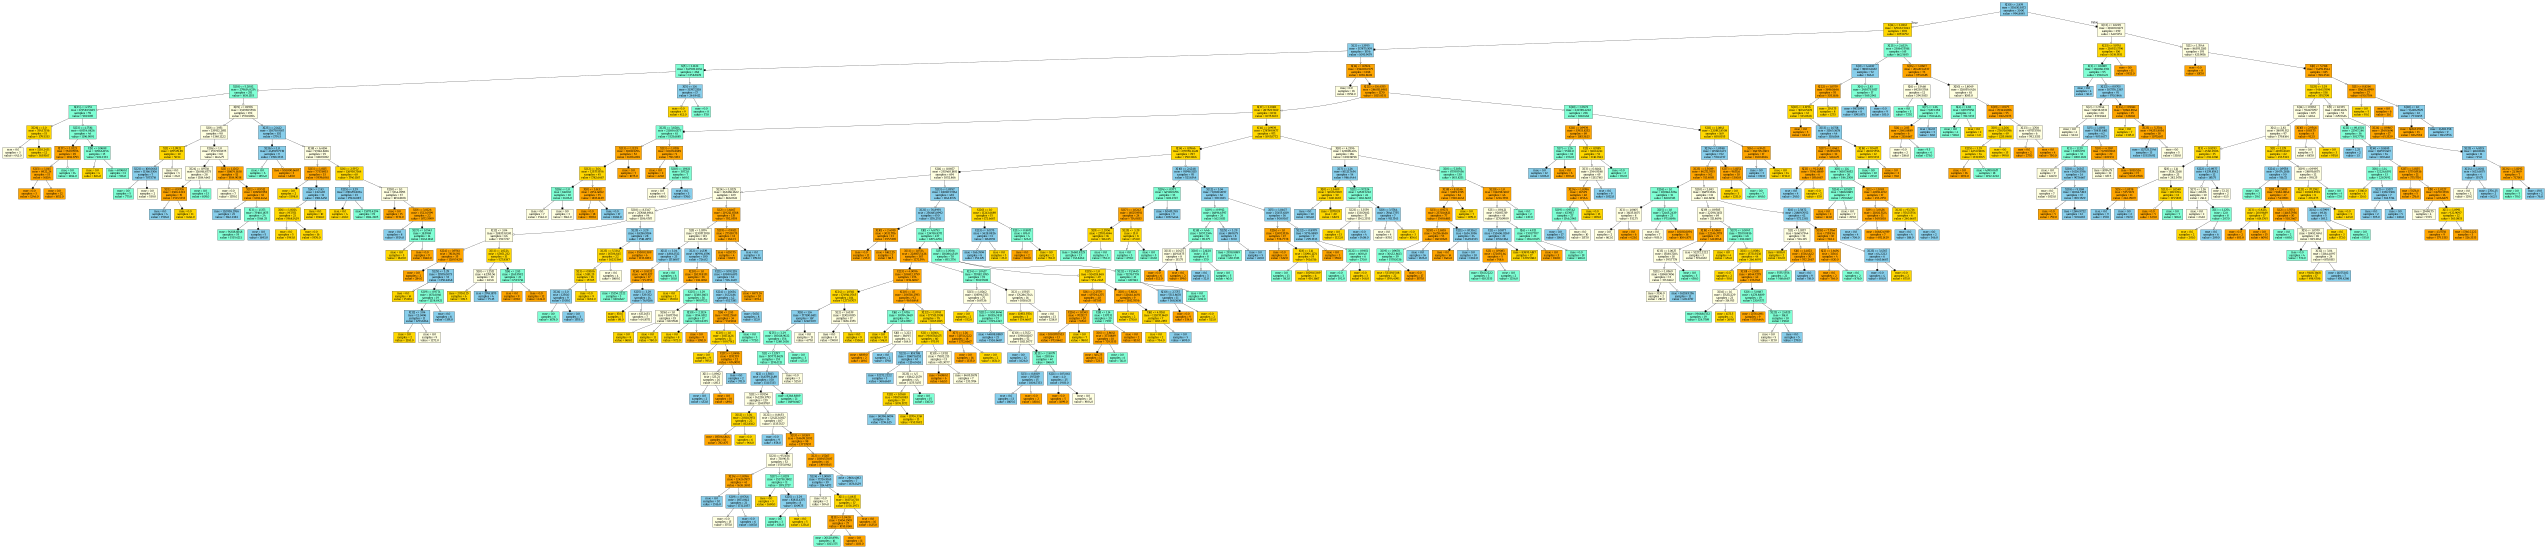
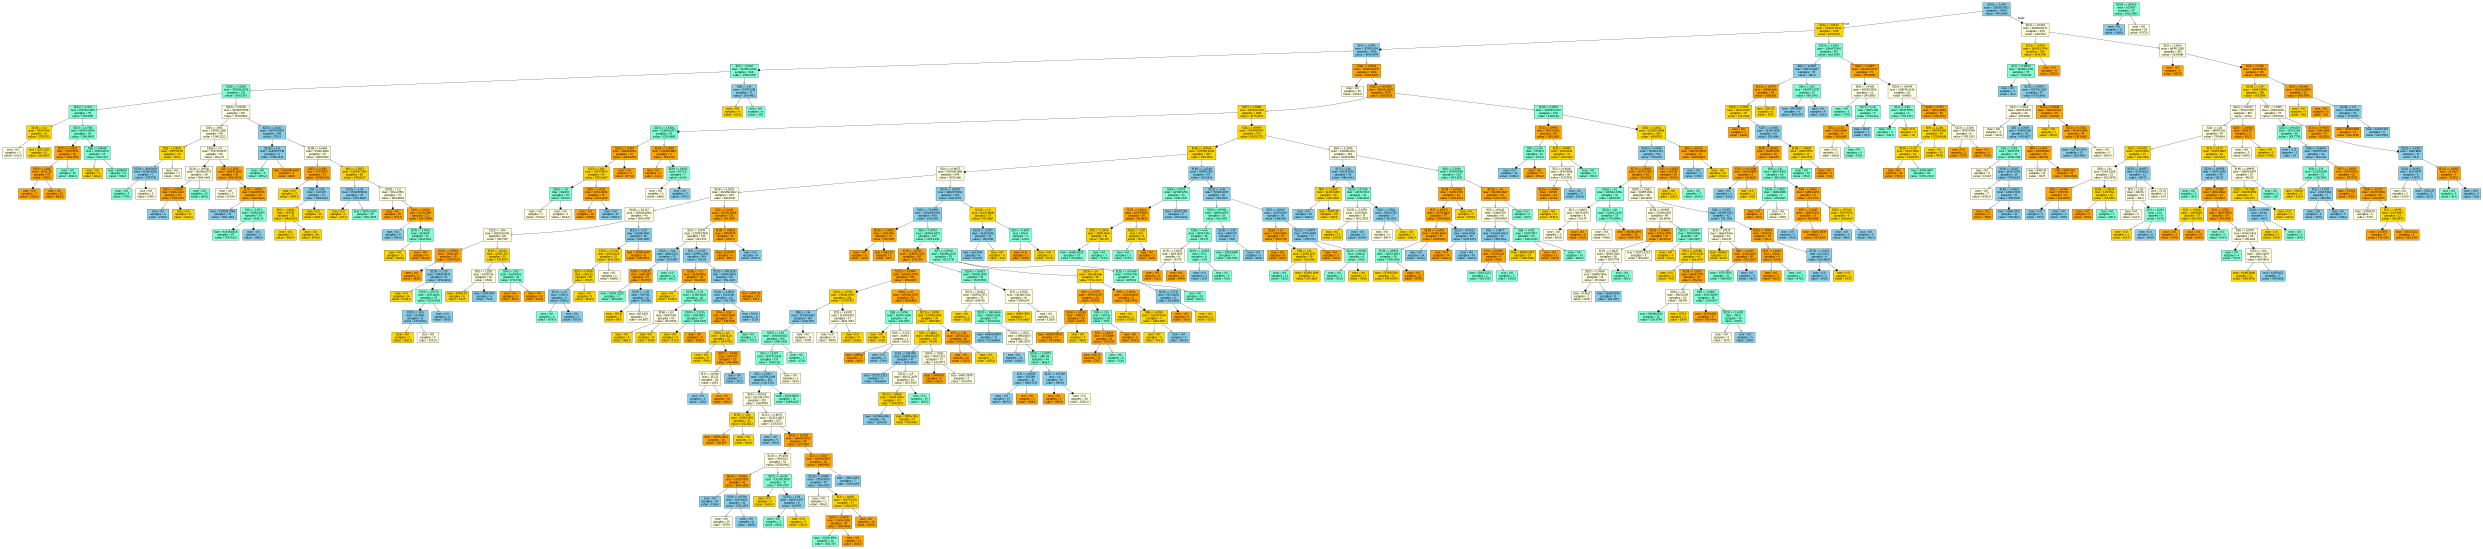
edge "X[24] <= 1.0096 mse = 265.99 samples = 40 value = 1156.6" -> "X[19] <= 0.9542 mse = 67.3937 samples = 27 value = 1146.2963": removed
node "mse = 11970.19 mse = 20 value = 682.9": label "mse = 11970.19 mse = 20 value = 682.9" -> "mse = 11970.19 samples = 20 value = 682.9"
edge "X[19] <= 0.9542 mse = 67.3937 samples = 27 value = 1146.2963" -> "mse = 0.0 samples = 17 value = 1140.0": arrowhead onormal -> box
node "mse = 0.0 samples = 5 value = 647.0": fillcolor aquamarine -> orange
